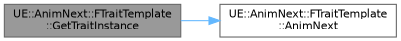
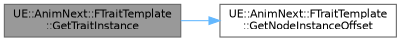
node "UE::AnimNext::FTraitTemplate ::AnimNext": label "UE::AnimNext::FTraitTemplate ::AnimNext" -> "UE::AnimNext::FTraitTemplate ::GetNodeInstanceOffset"
